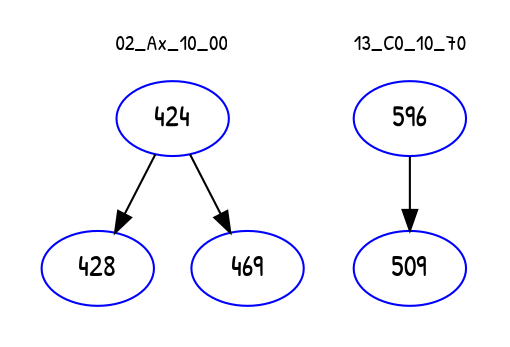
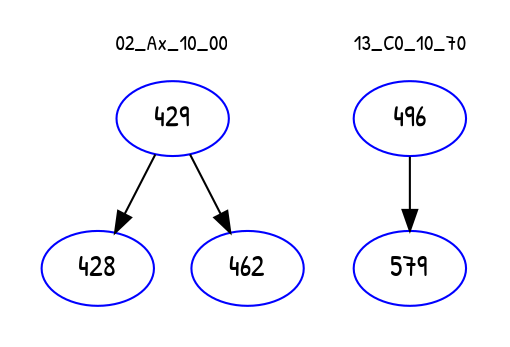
node "424": label "424" -> "429"
node "596": label "596" -> "496"
node "469": label "469" -> "462"
node "509": label "509" -> "579"
